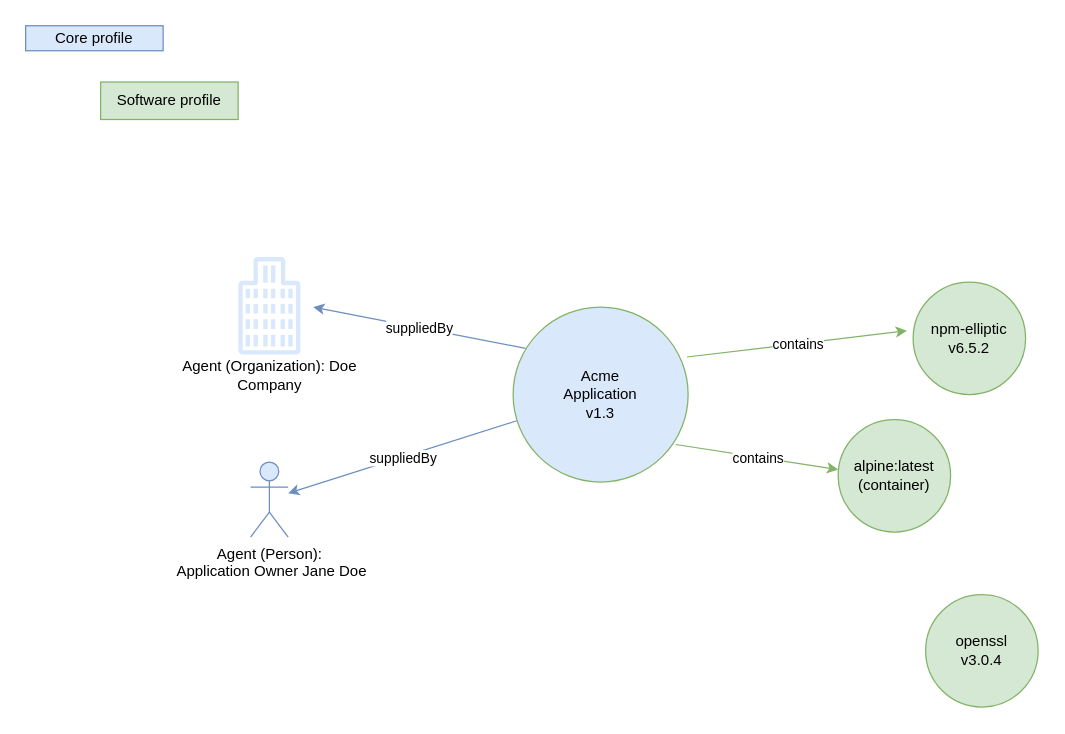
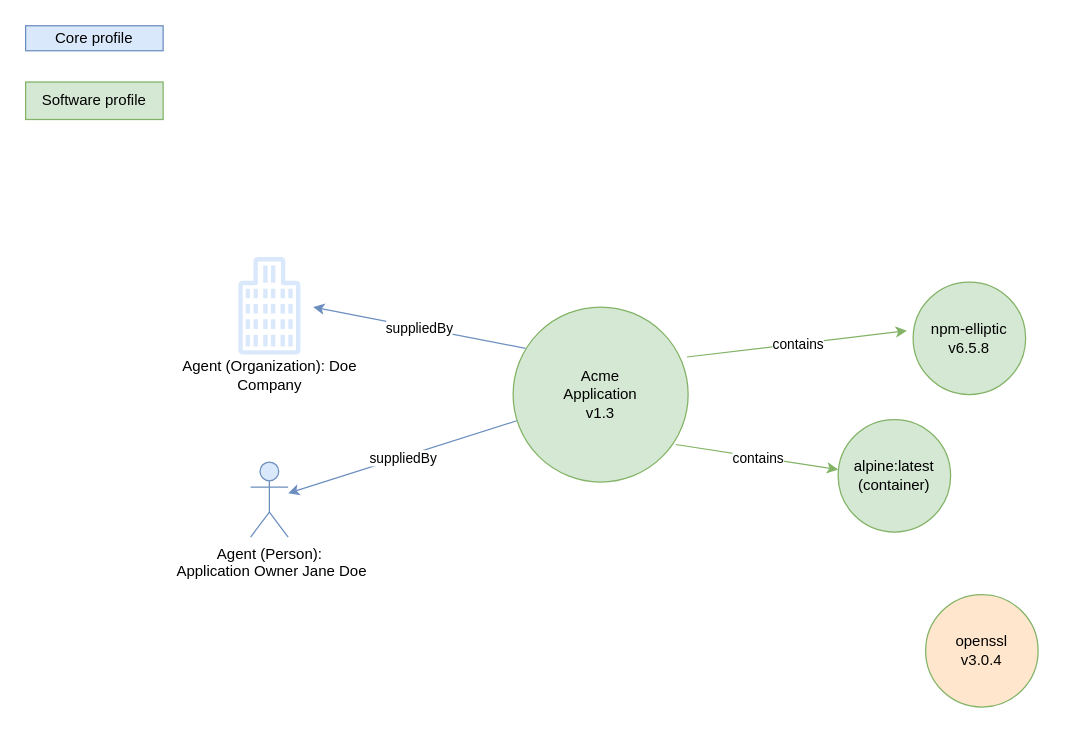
node "Software profile": moved (169, 101) -> (94, 101)
node "npm-elliptic v6.5.2": label "npm-elliptic v6.5.2" -> "npm-elliptic v6.5.8"
node "Acme Application v1.3": fillcolor #dae8fc -> #d5e8d4
node "openssl v3.0.4": fillcolor #d5e8d4 -> #ffe6cc
